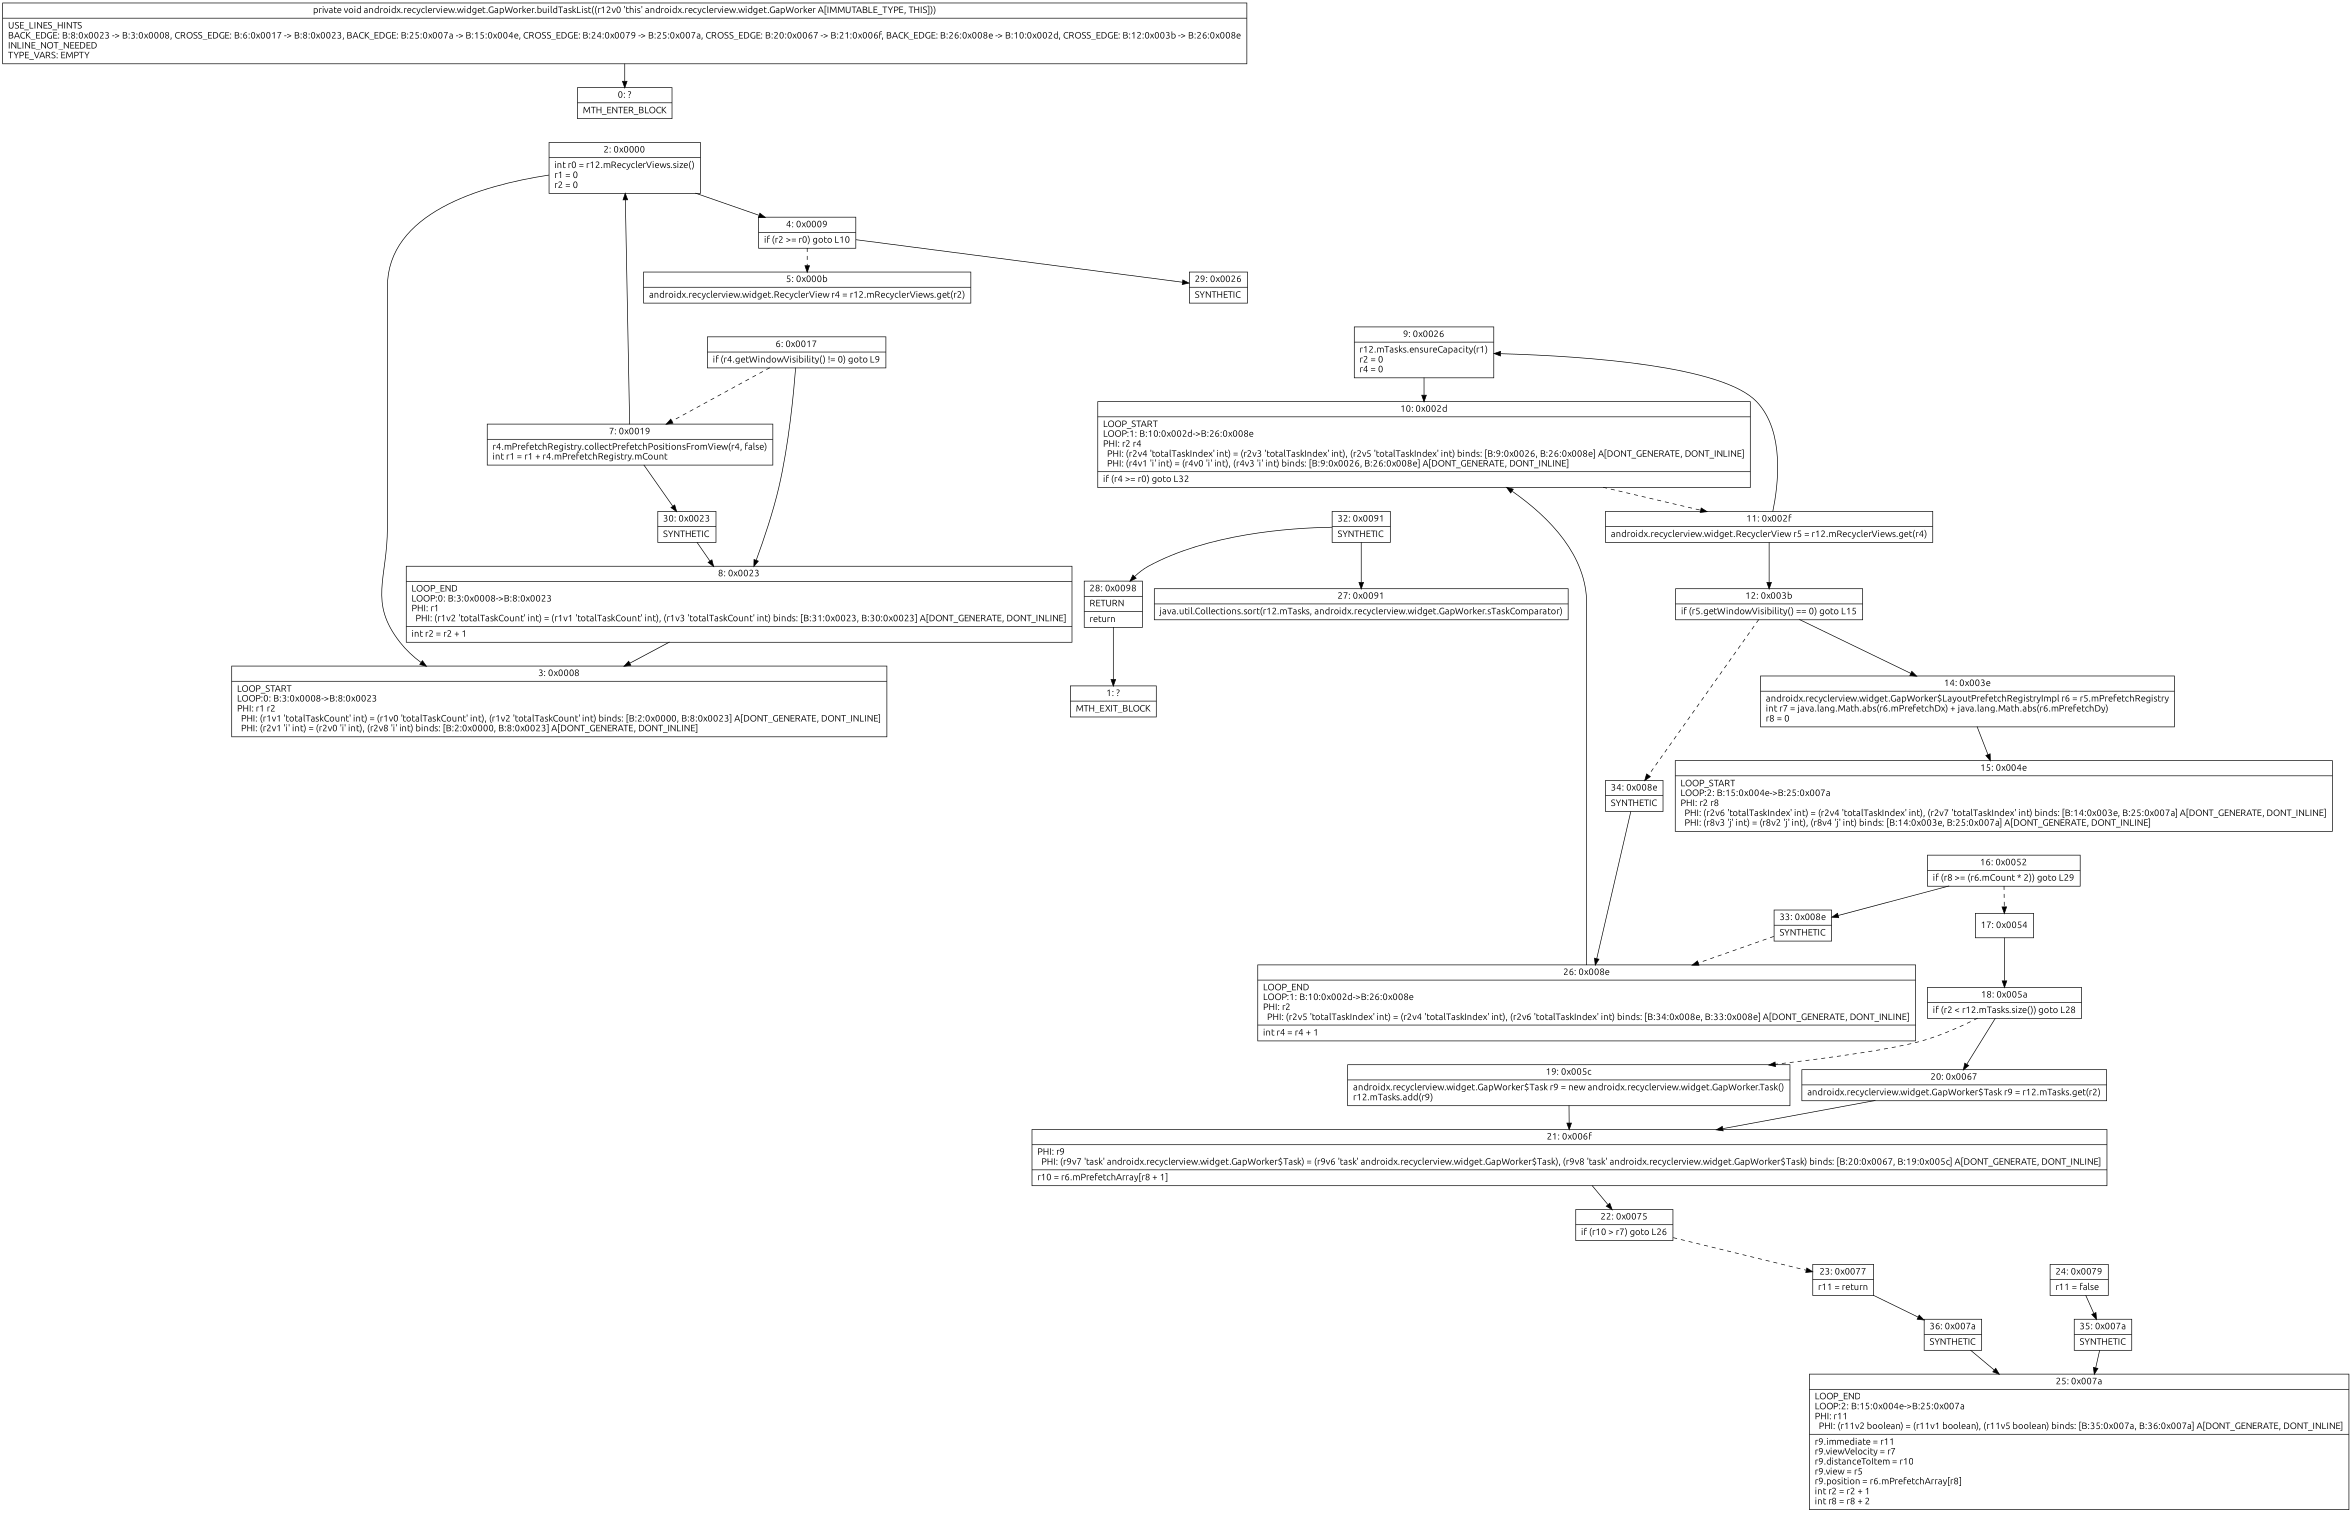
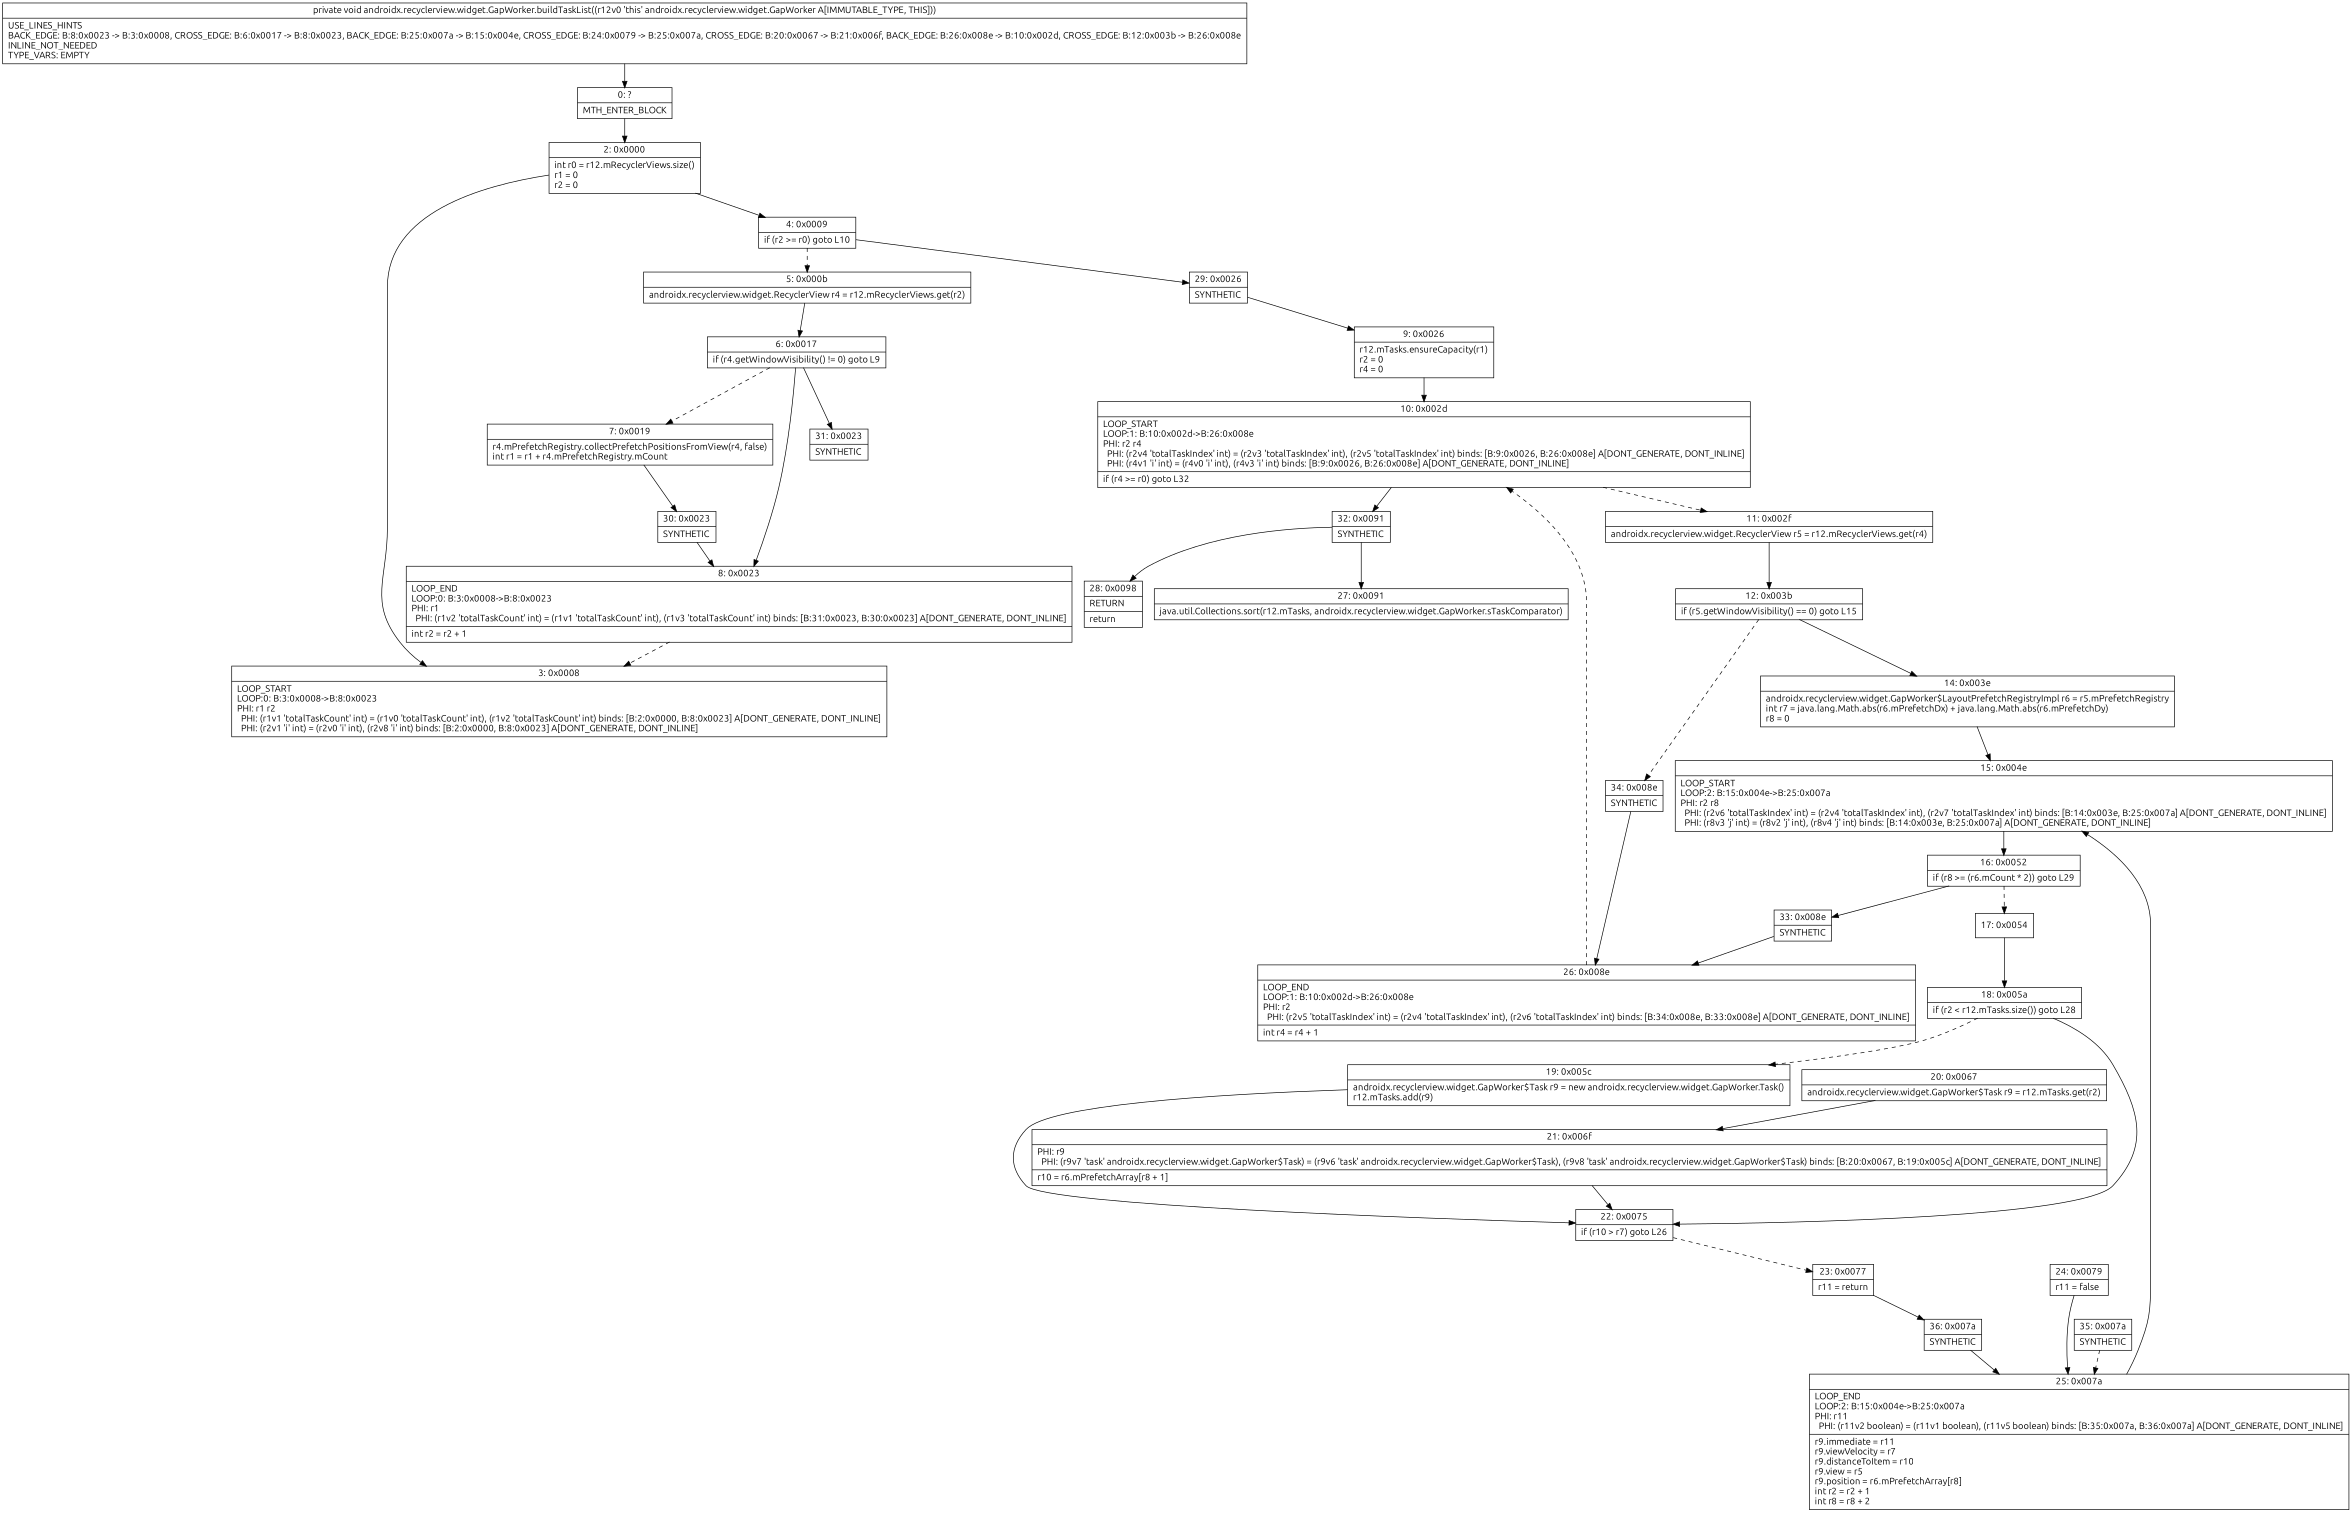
edge "7: 0x0019" -> "2: 0x0000": now "0: ?" -> "2: 0x0000"
edge "5: 0x000b" -> "6: 0x0017": added
edge "11: 0x002f" -> "9: 0x0026": now "29: 0x0026" -> "9: 0x0026"
node "31: 0x0023": added
edge "10: 0x002d" -> "32: 0x0091": added
edge "8: 0x0023" -> "3: 0x0008": style solid -> dashed
node "1: ?": removed
edge "26: 0x008e" -> "10: 0x002d": style solid -> dashed
edge "15: 0x004e" -> "16: 0x0052": added
edge "33: 0x008e" -> "26: 0x008e": style dashed -> solid
edge "18: 0x005a" -> "20: 0x0067": now "18: 0x005a" -> "22: 0x0075"
edge "25: 0x007a" -> "15: 0x004e": added
edge "19: 0x005c" -> "21: 0x006f": now "19: 0x005c" -> "22: 0x0075"
edge "24: 0x0079" -> "35: 0x007a": now "24: 0x0079" -> "25: 0x007a"
edge "35: 0x007a" -> "25: 0x007a": style solid -> dashed
